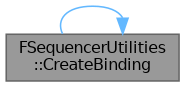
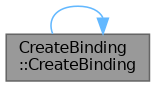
node "FSequencerUtilities ::CreateBinding": label "FSequencerUtilities ::CreateBinding" -> "CreateBinding ::CreateBinding"
